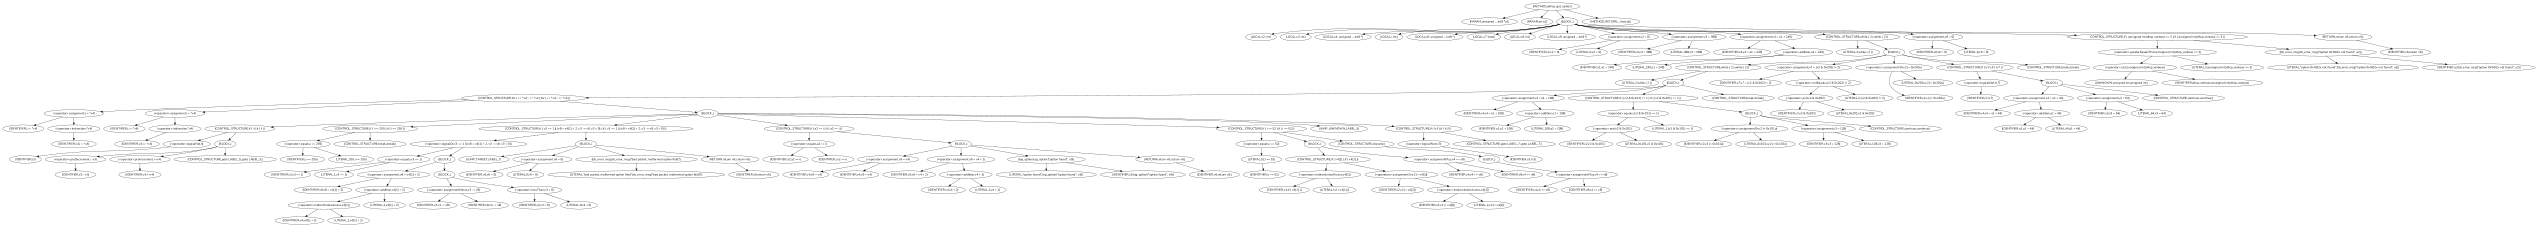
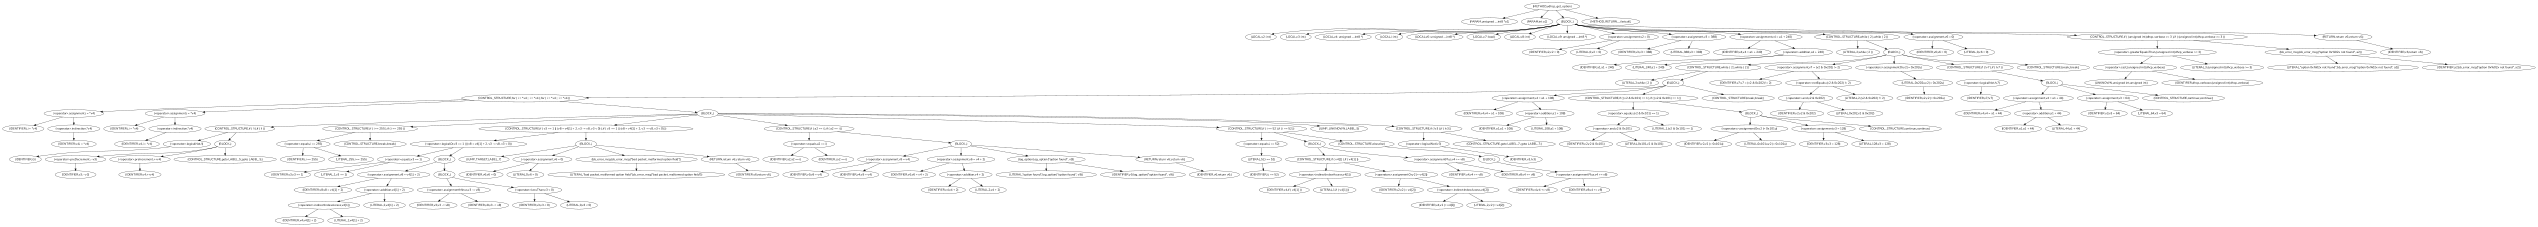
edge "(CONTROL_STRUCTURE,if ( !v7 ),if ( !v7 ))" -> "(<operator>.logicalNot,!v7)": removed
edge "(<operators>.assignmentOr,v2 |= 0x202u)" -> "(IDENTIFIER,v2,v2 |= 0x202u)": now "(LITERAL,0x202u,v2 |= 0x202u)" -> "(IDENTIFIER,v2,v2 |= 0x202u)"
